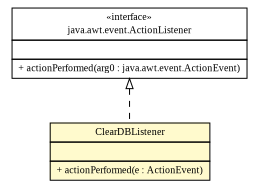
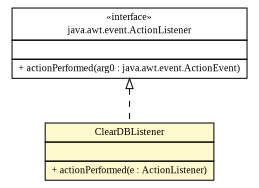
node "ClearDBListener": text "+ actionPerformed(e : ActionEvent)" -> "+ actionPerformed(e : ActionListener)"
